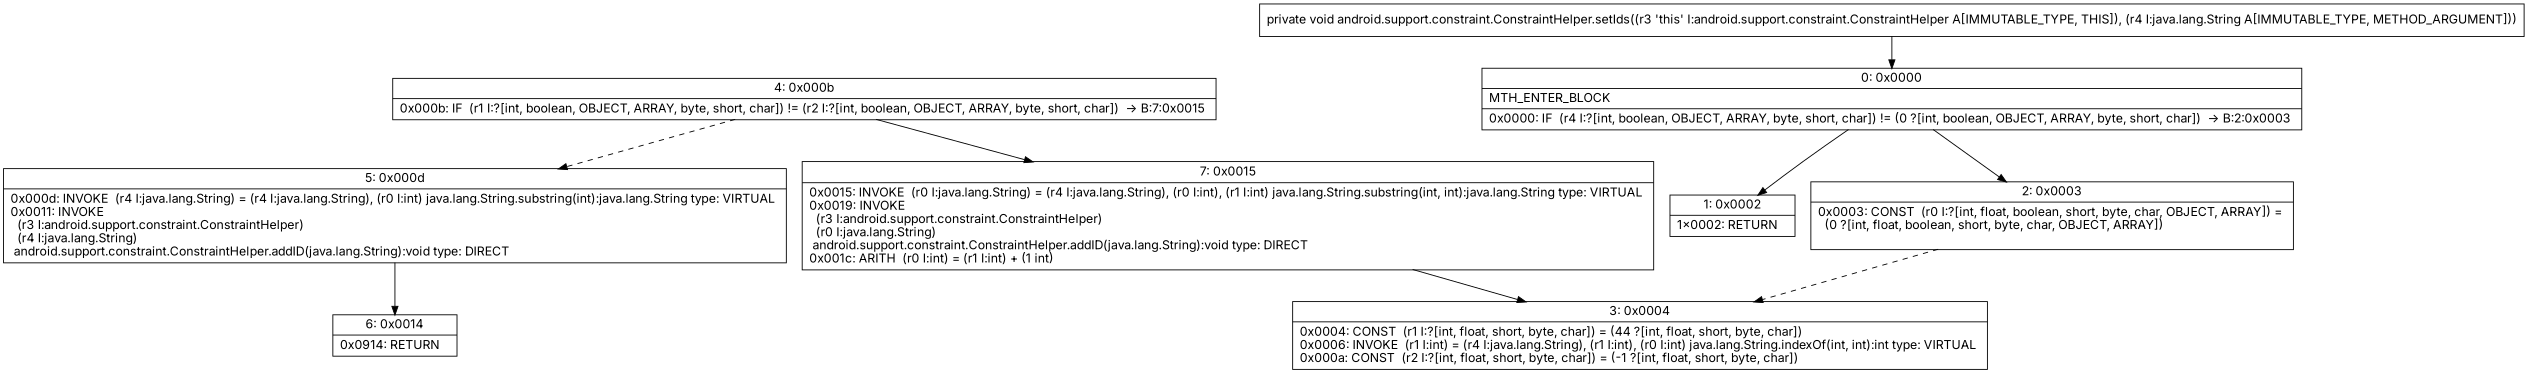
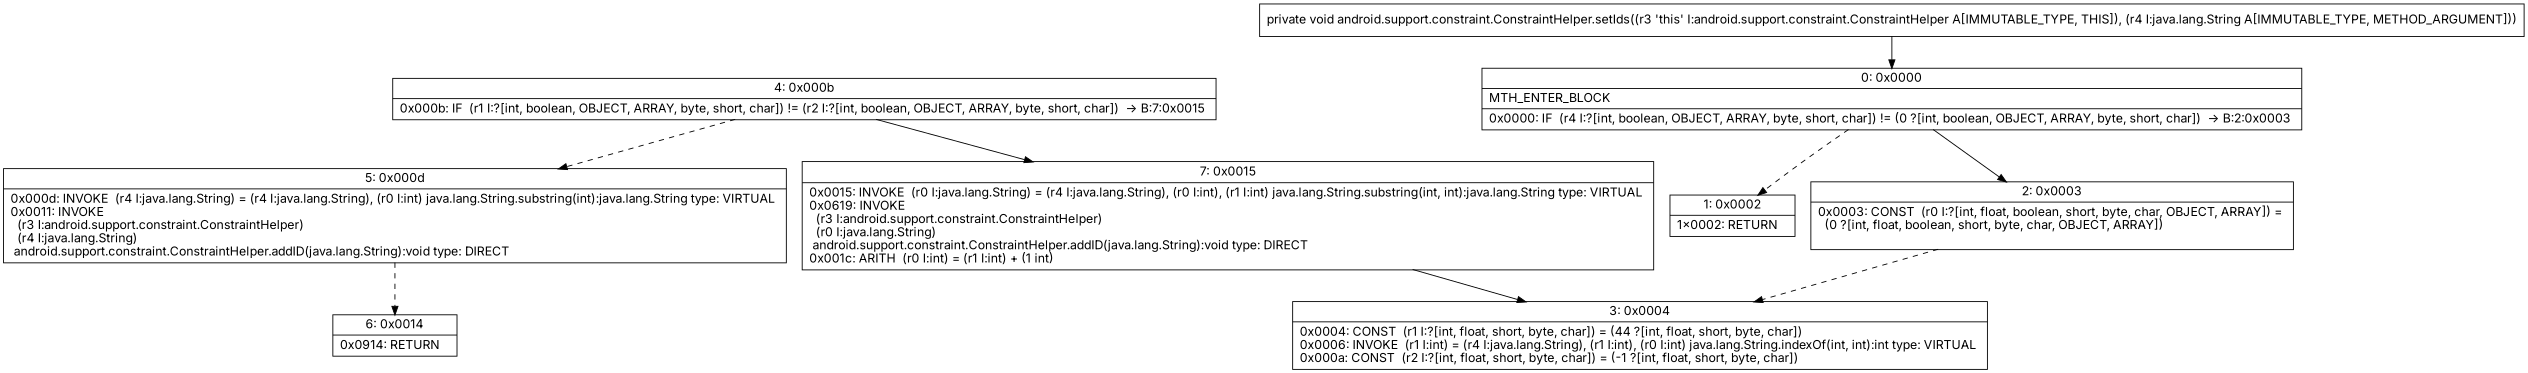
edge "0: 0x0000" -> "1: 0x0002": style solid -> dashed
node "7: 0x0015": text "0x0019: INVOKE" -> "0x0619: INVOKE"
edge "5: 0x000d" -> "6: 0x0014": style solid -> dashed
